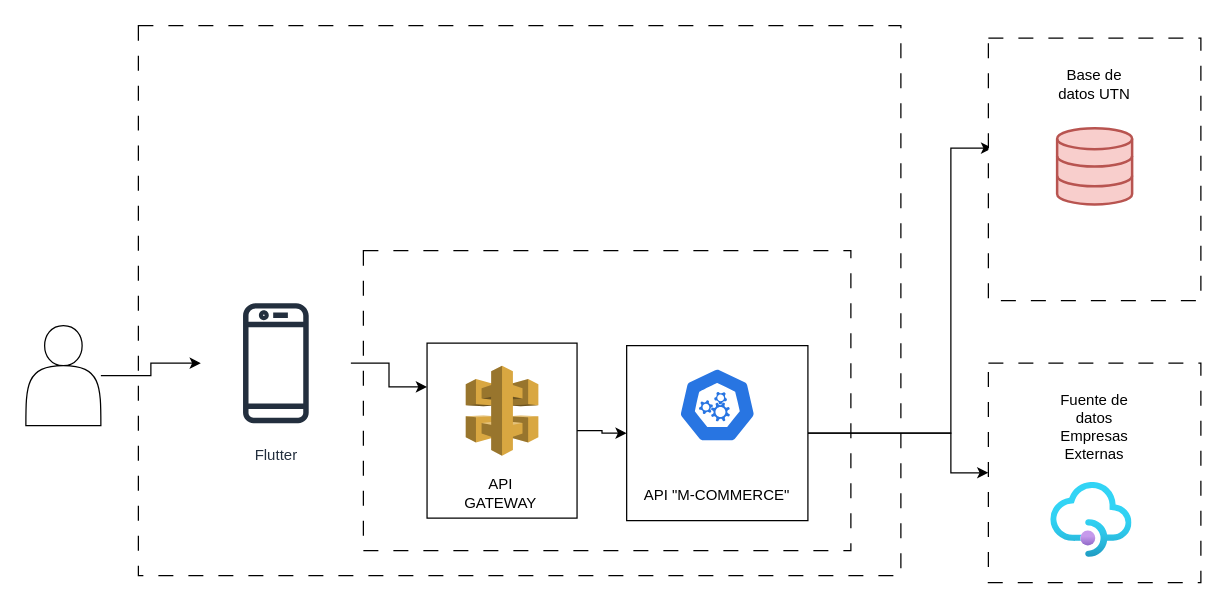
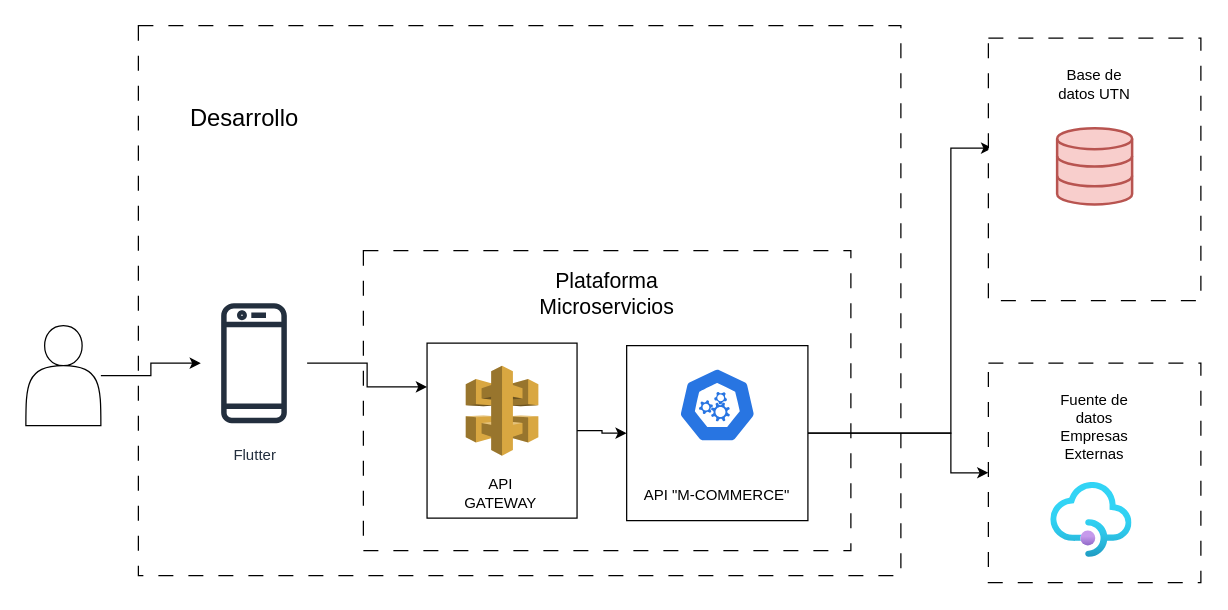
node "Desarrollo": added
node "Plataforma Microservicios": added
node "Flutter": size 150x150 -> 106x150
